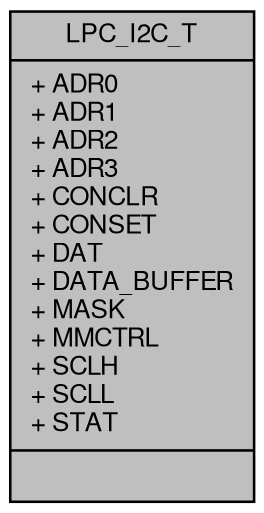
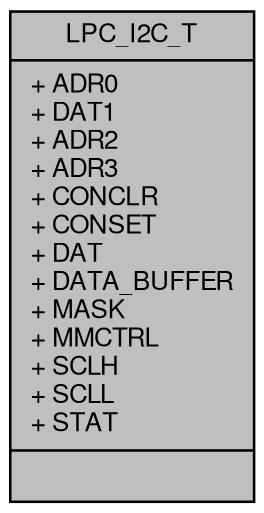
node "LPC_I2C_T": text "+ ADR1" -> "+ DAT1"
